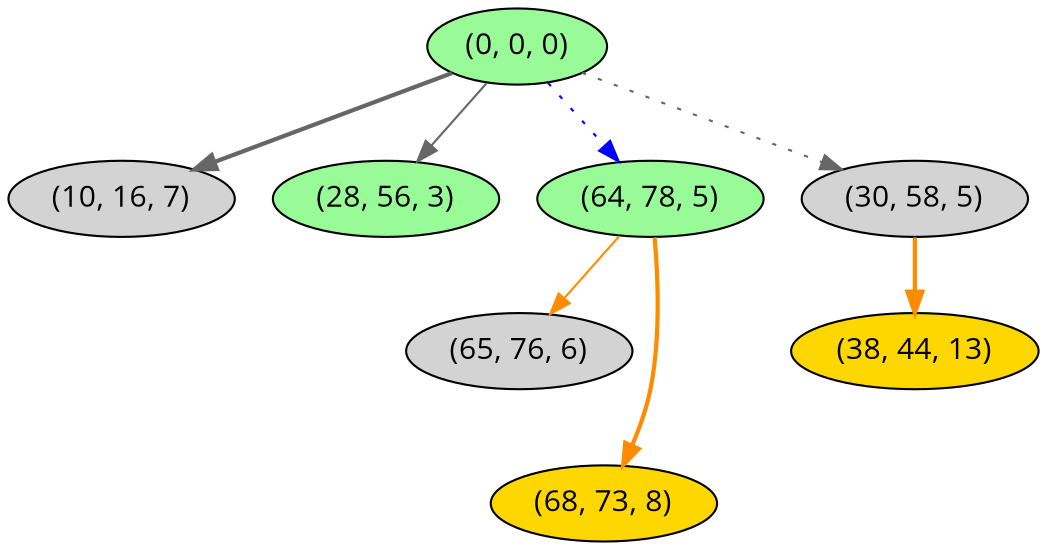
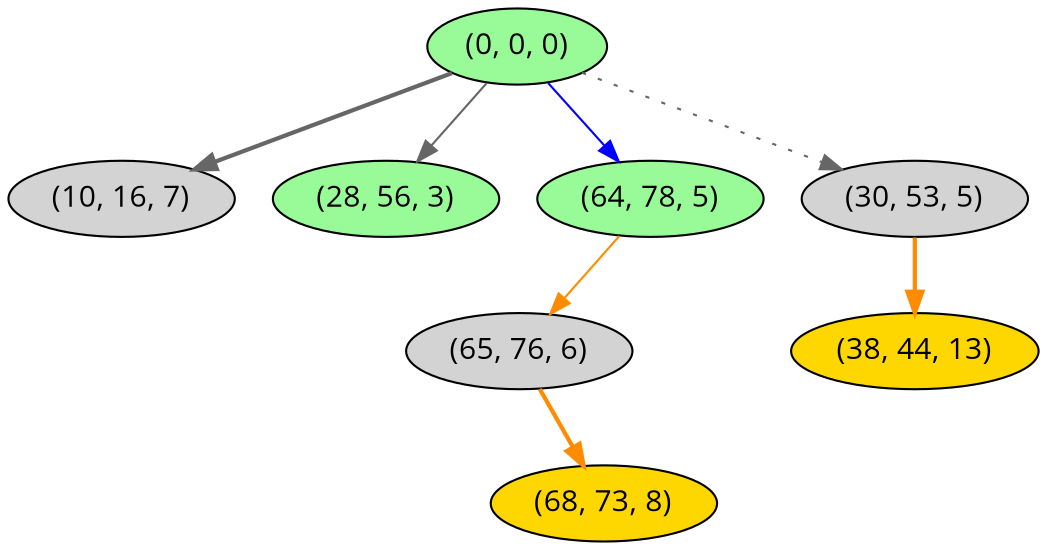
edge "(0, 0, 0)" -> "(64, 78, 5)": style dotted -> solid
node "(30, 58, 5)": label "(30, 58, 5)" -> "(30, 53, 5)"
edge "(64, 78, 5)" -> "(68, 73, 8)": now "(65, 76, 6)" -> "(68, 73, 8)"
